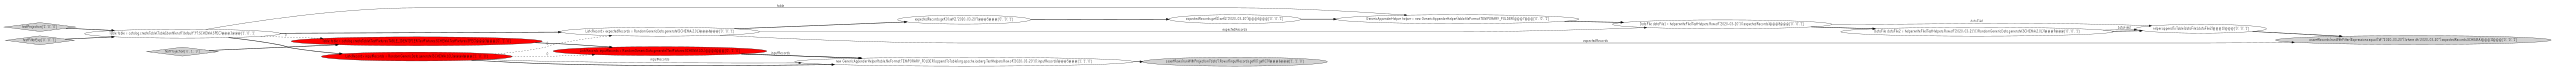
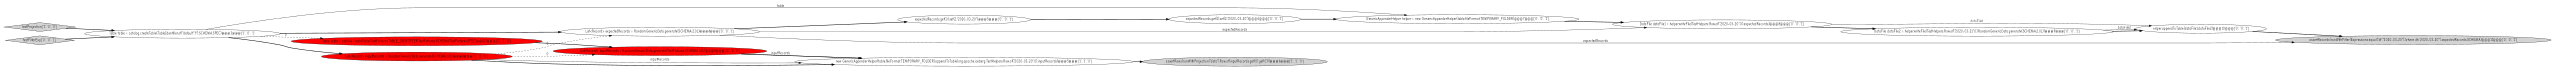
node "testProjection['0', '1', '0']": removed
